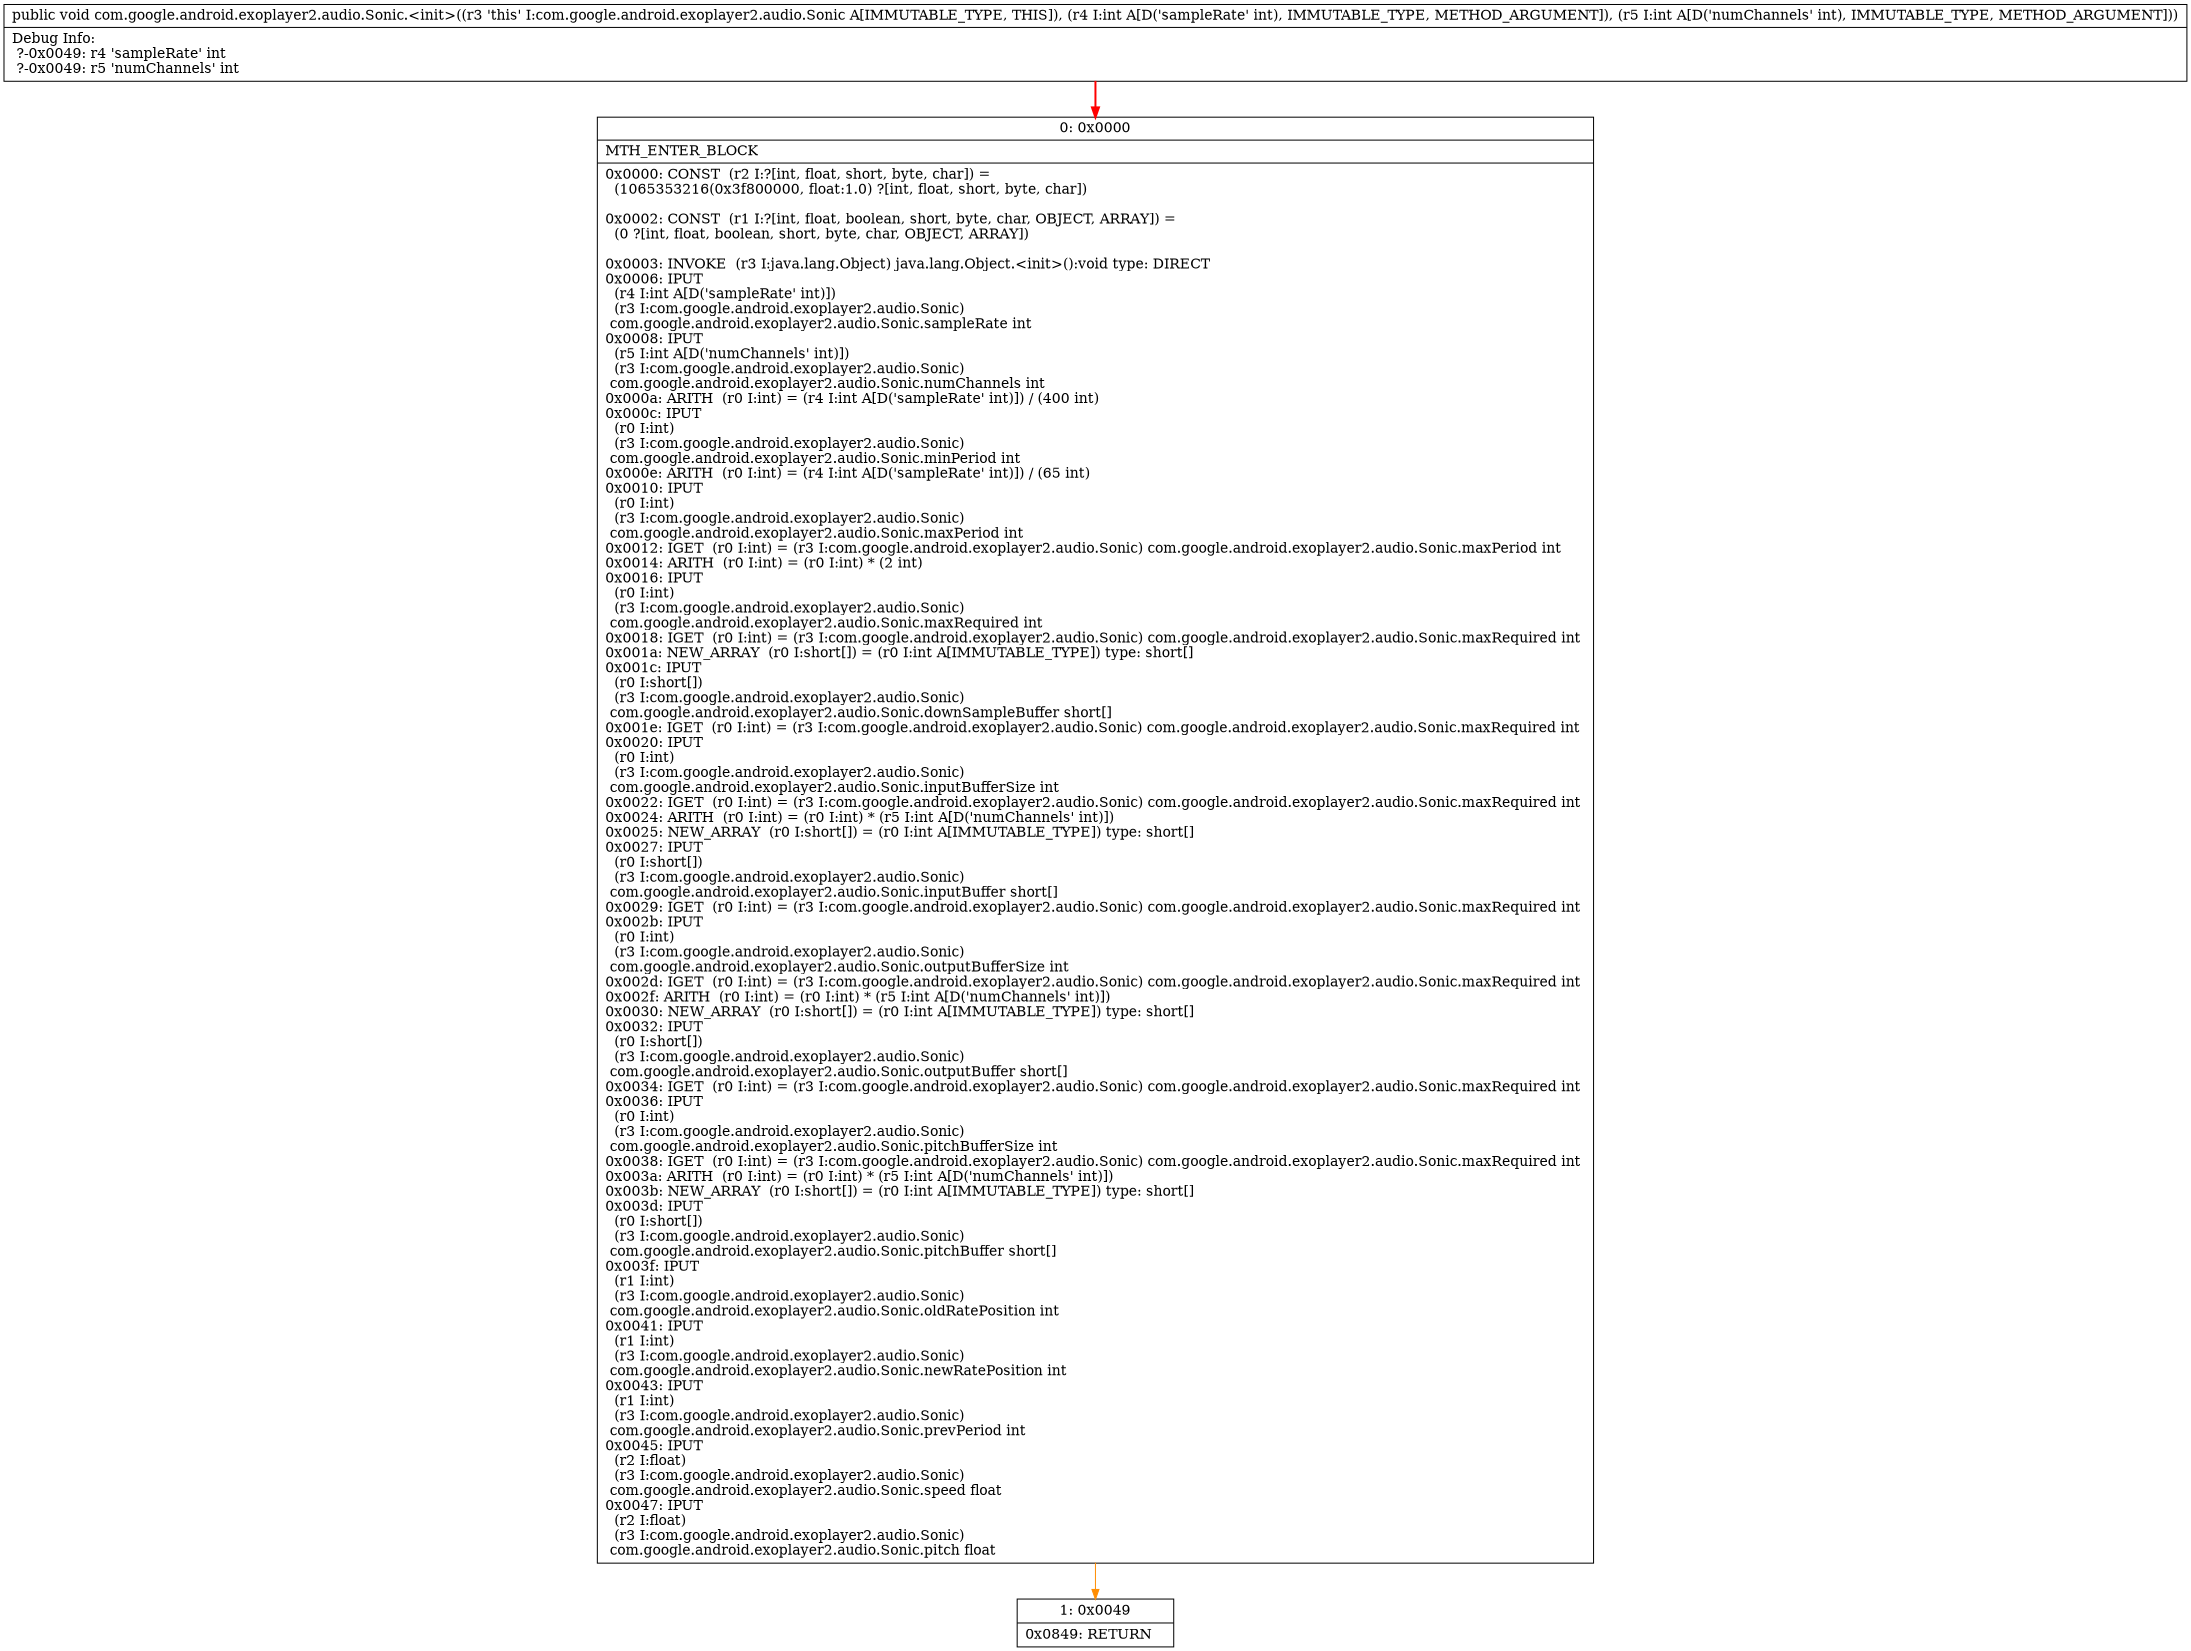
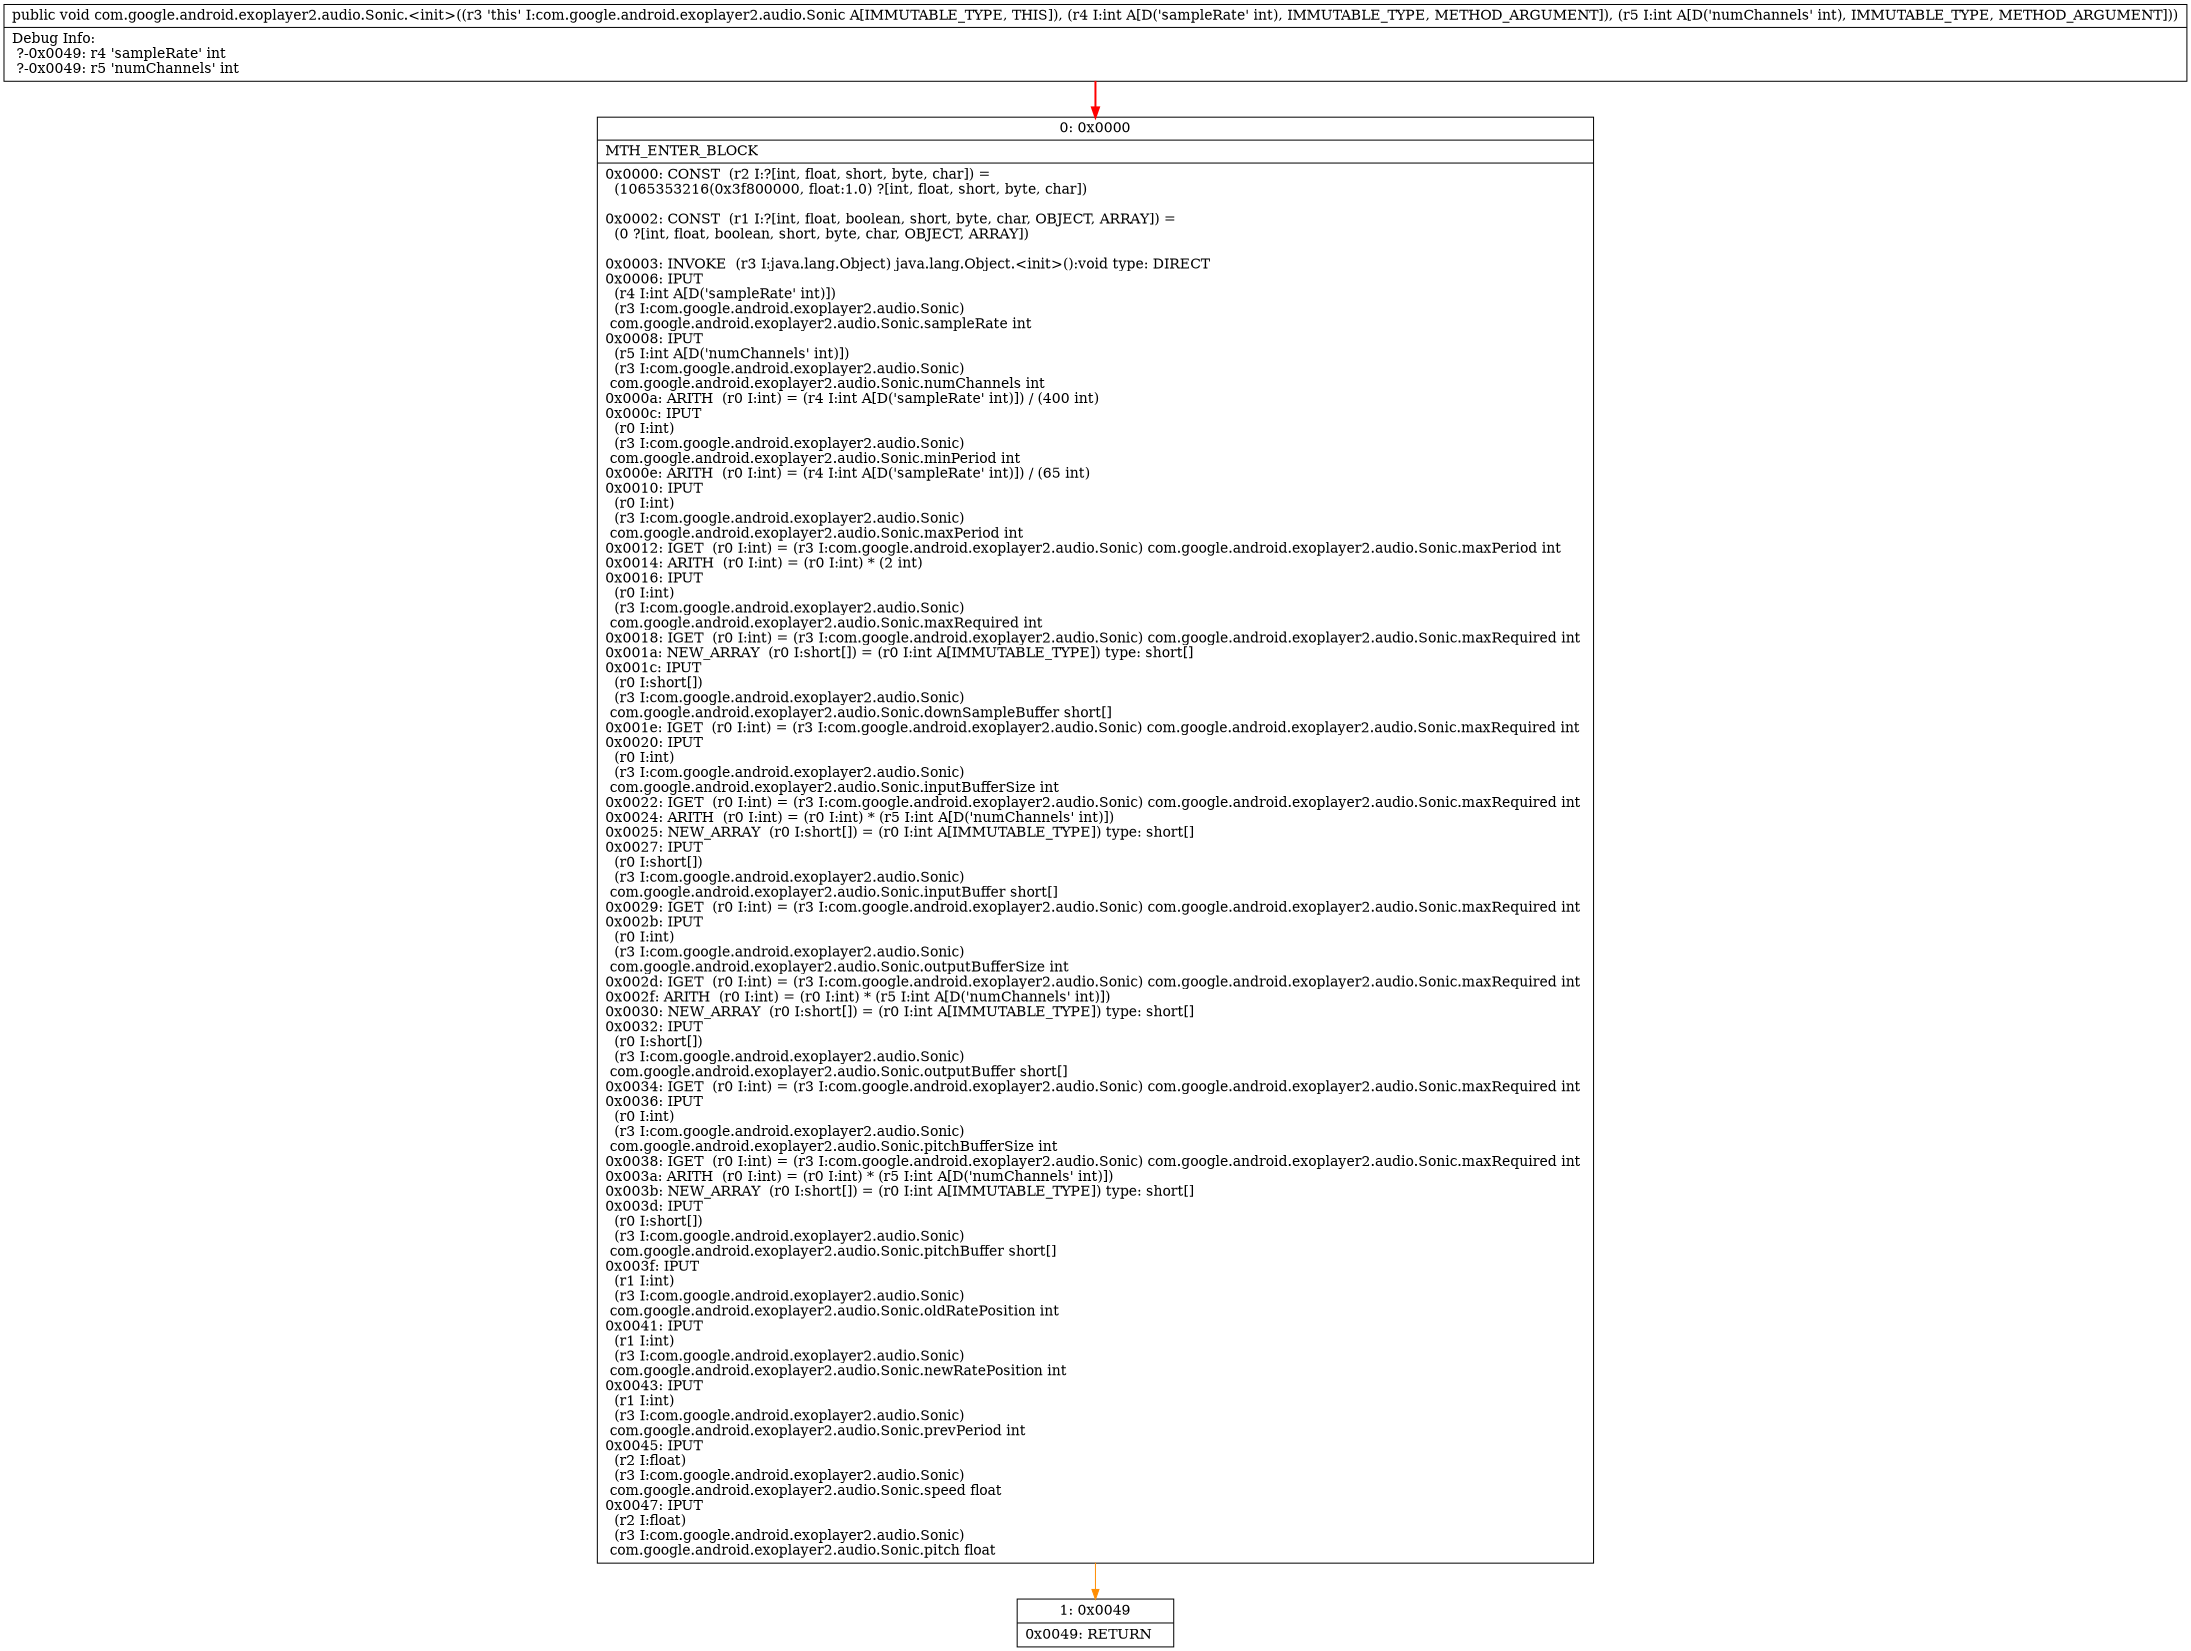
node "1: 0x0049": text "0x0849: RETURN" -> "0x0049: RETURN"
